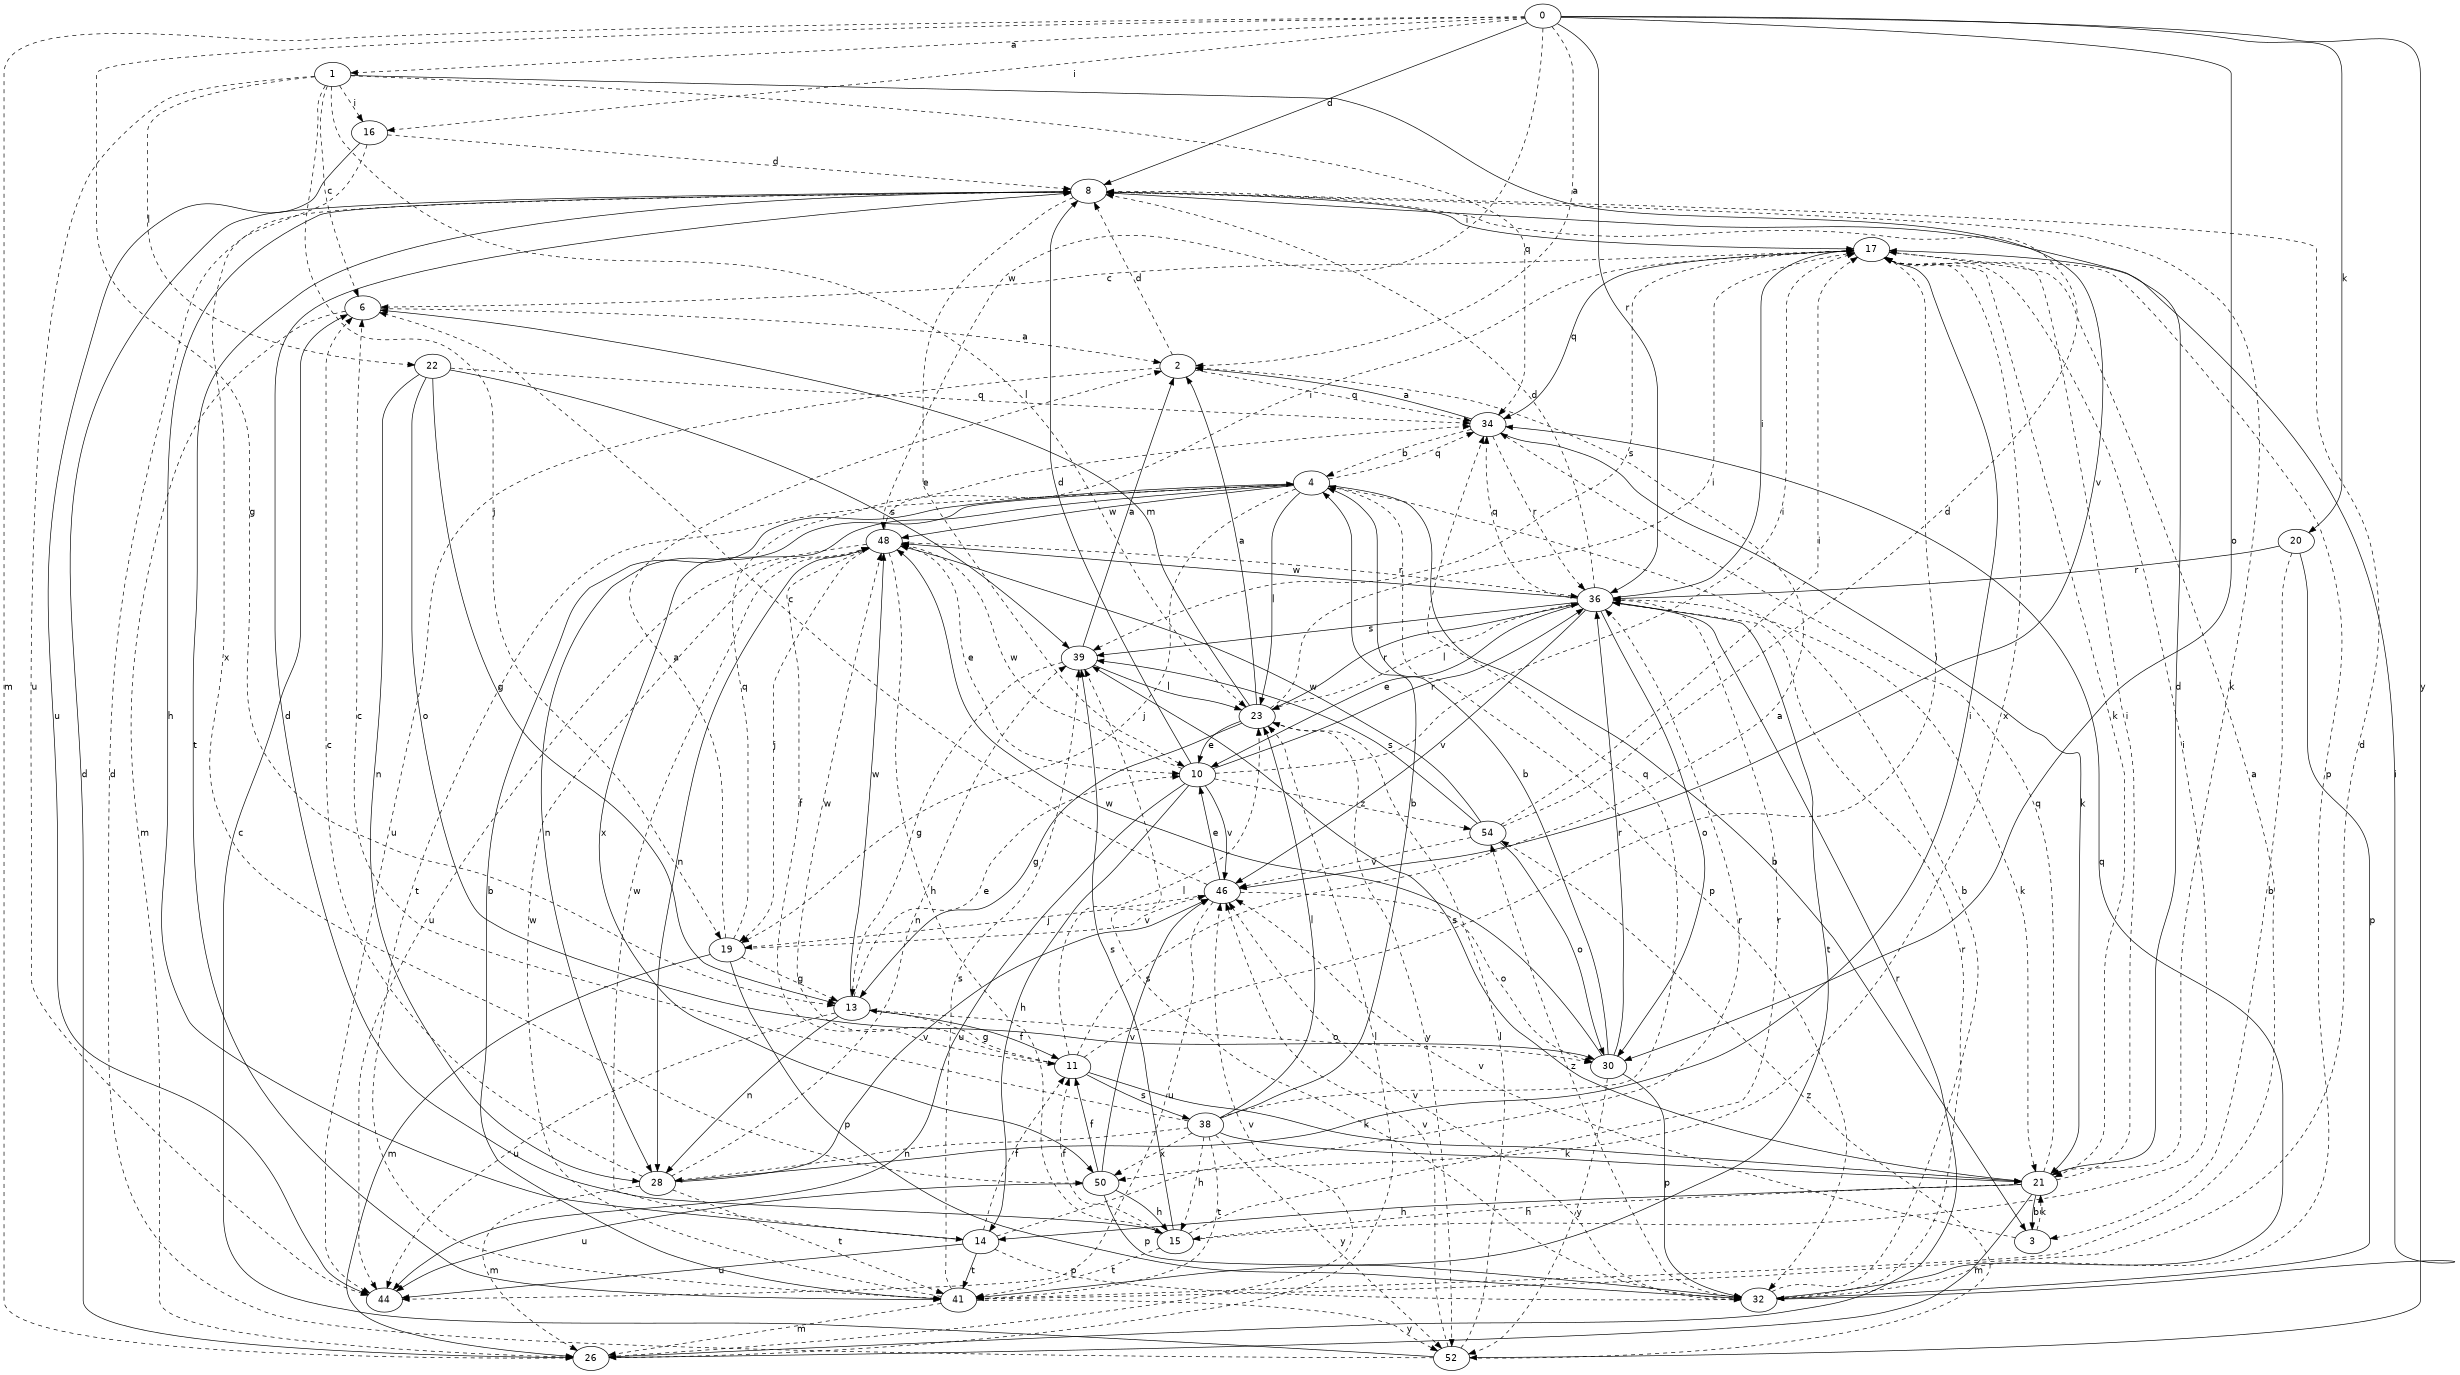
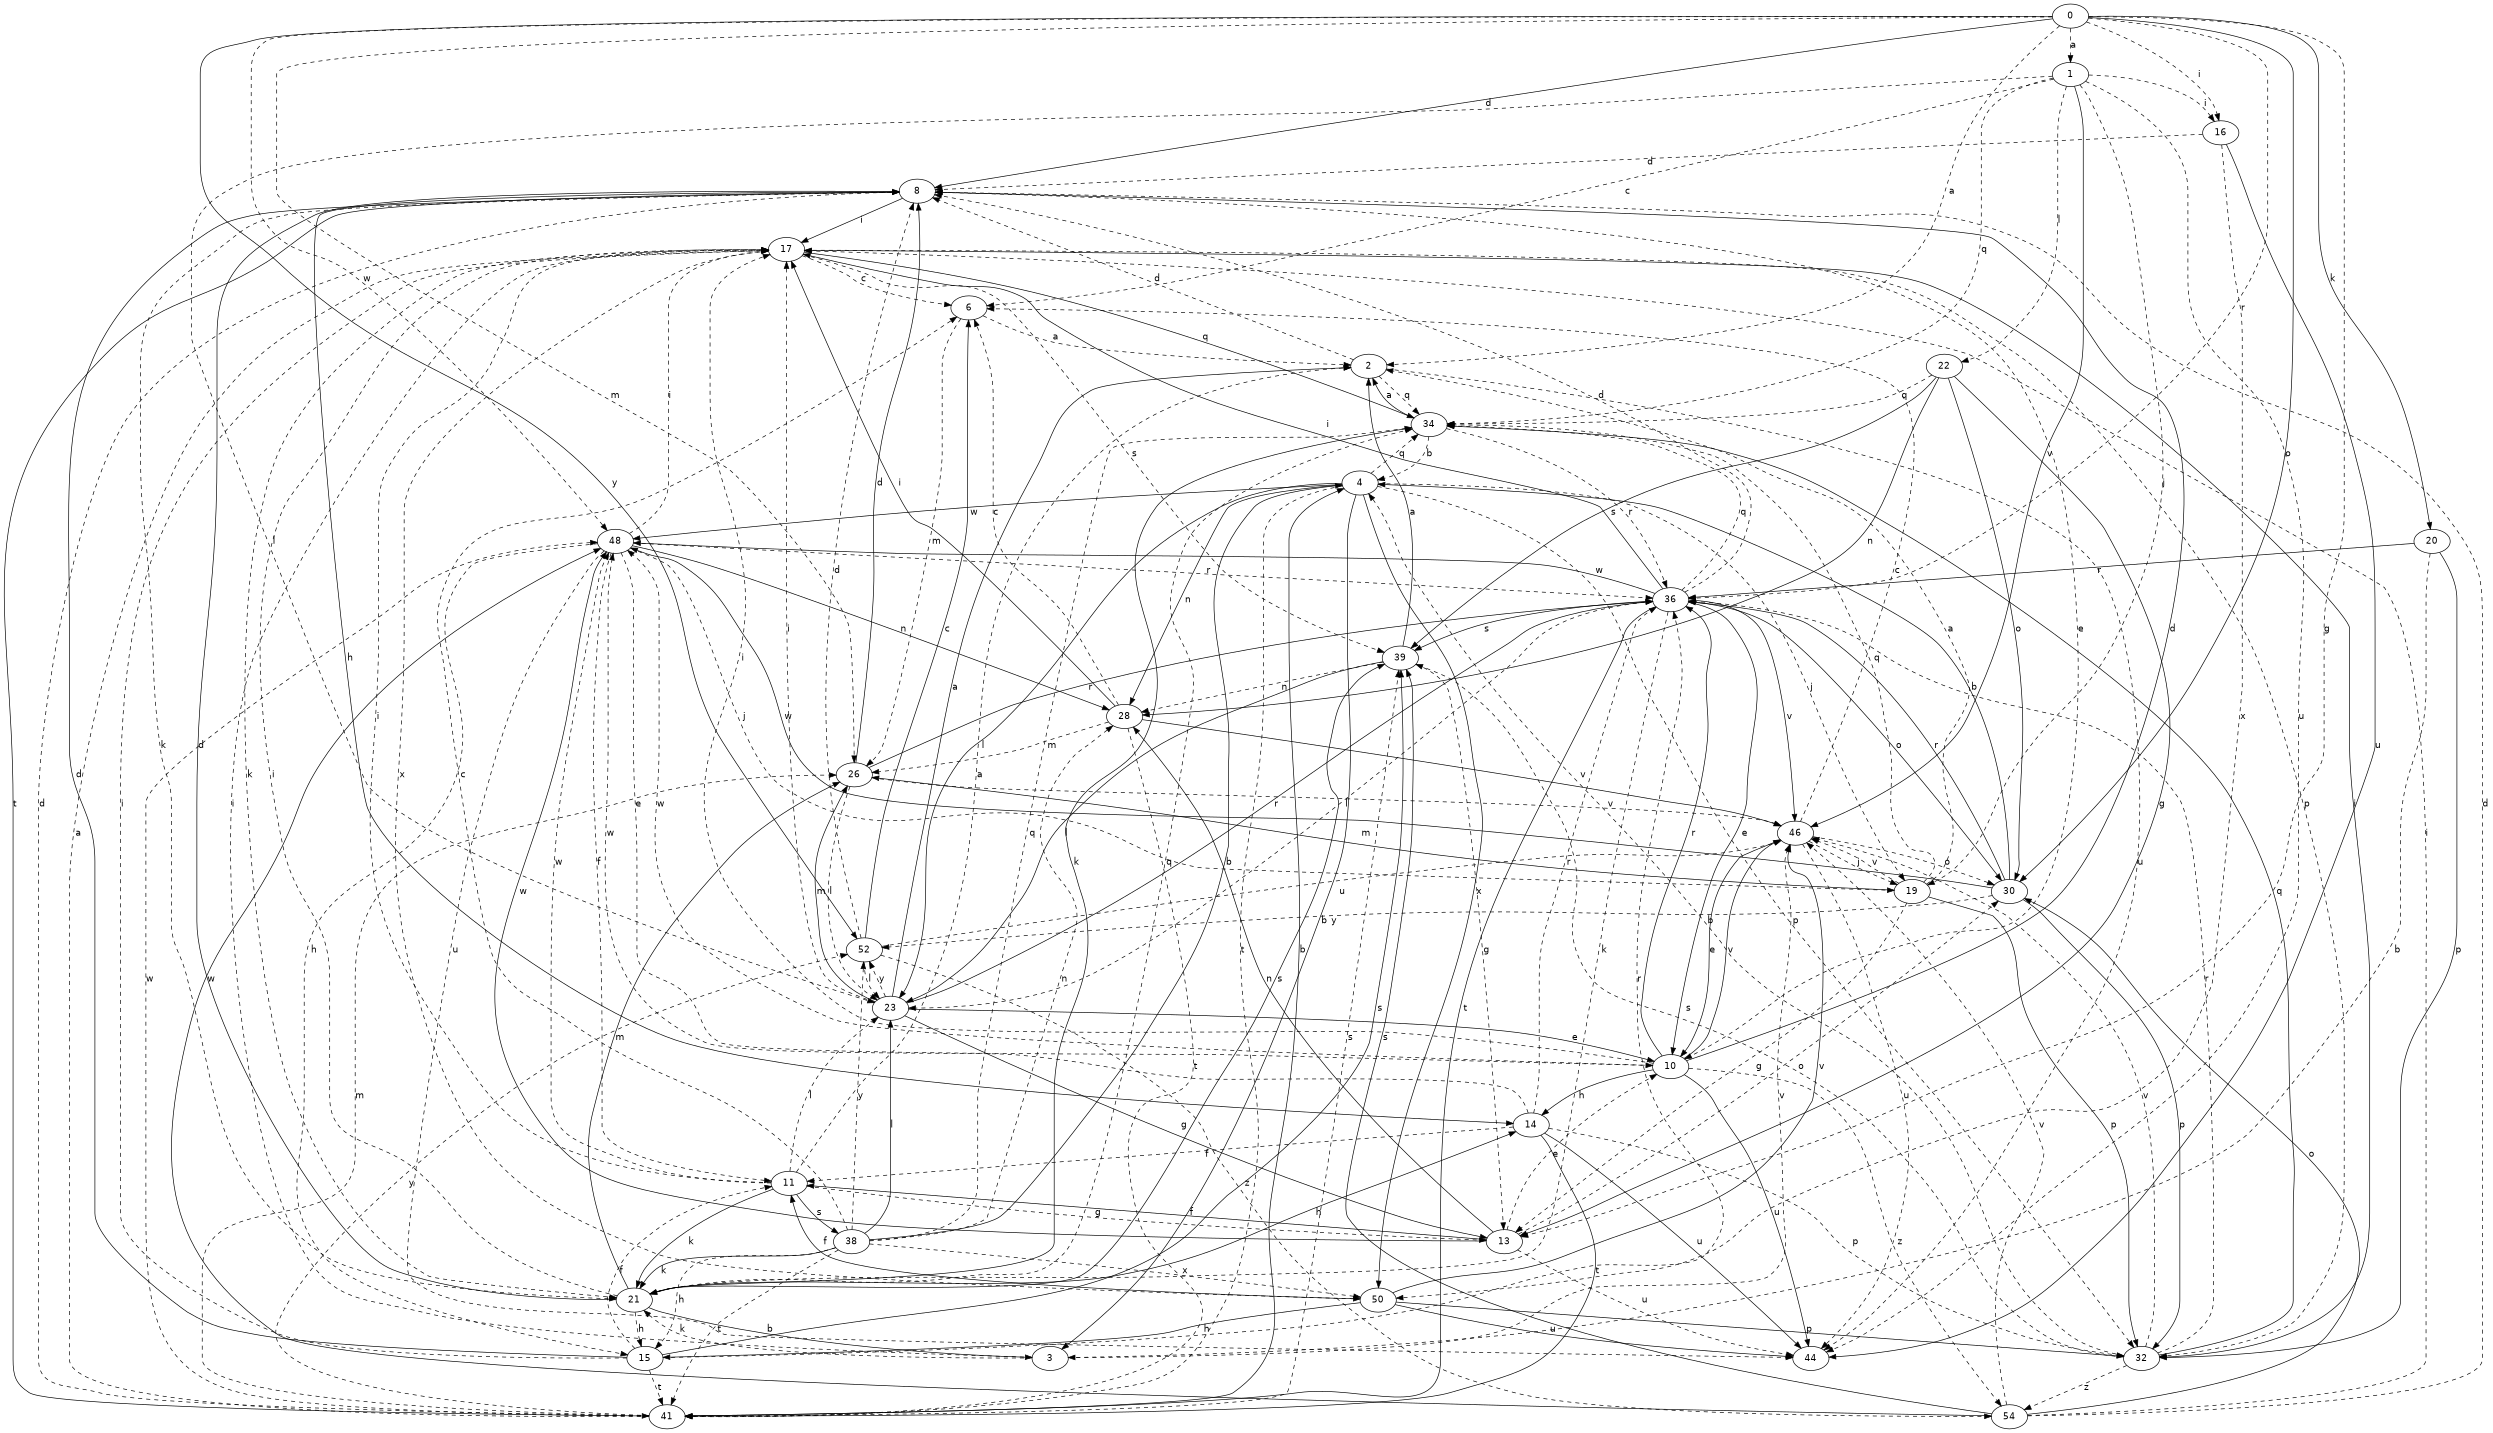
edge "0" -> "36": style solid -> dashed
edge "23" -> "6": now "23" -> "26"
edge "28" -> "39": reversed
edge "3" -> "17": added, label "i"
edge "52" -> "46": label "v" -> "u"
